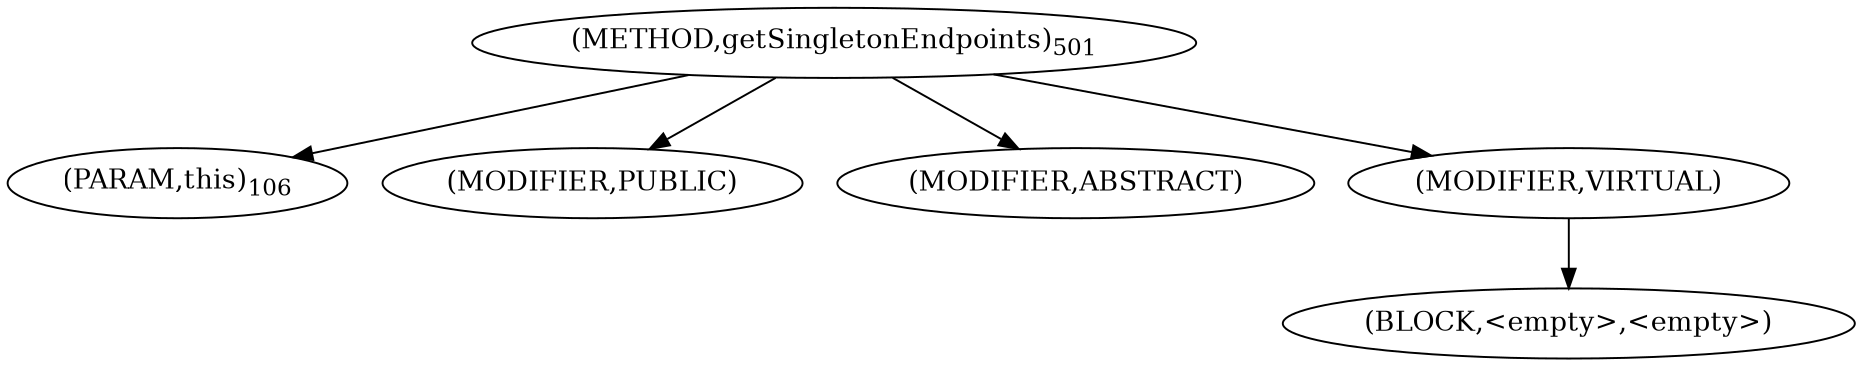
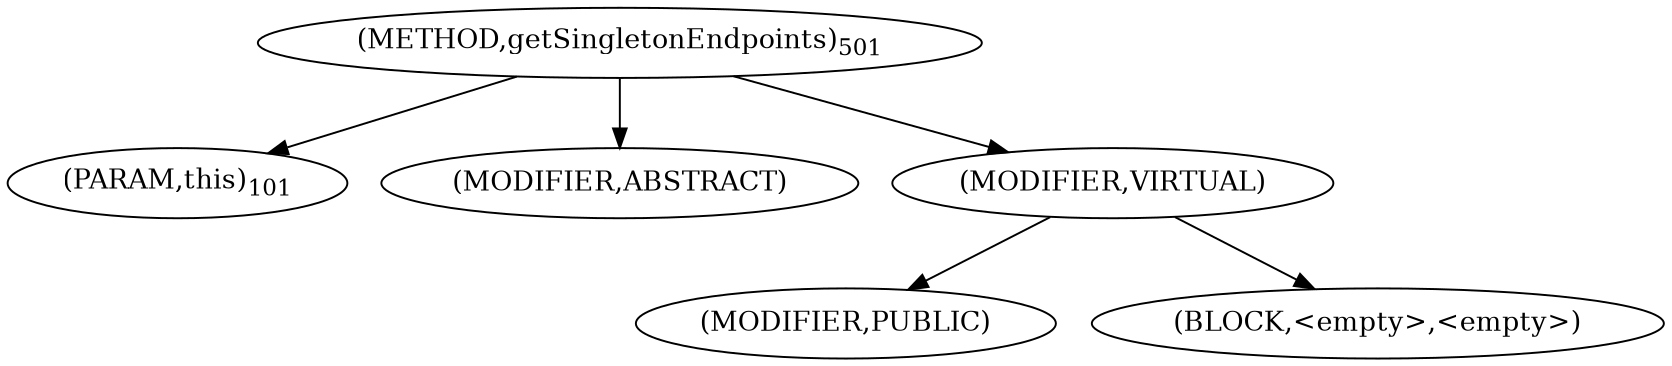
edge "(METHOD,getSingletonEndpoints)" -> "(MODIFIER,PUBLIC)": now "(MODIFIER,VIRTUAL)" -> "(MODIFIER,PUBLIC)"
node "(PARAM,this)": text "106" -> "101"
